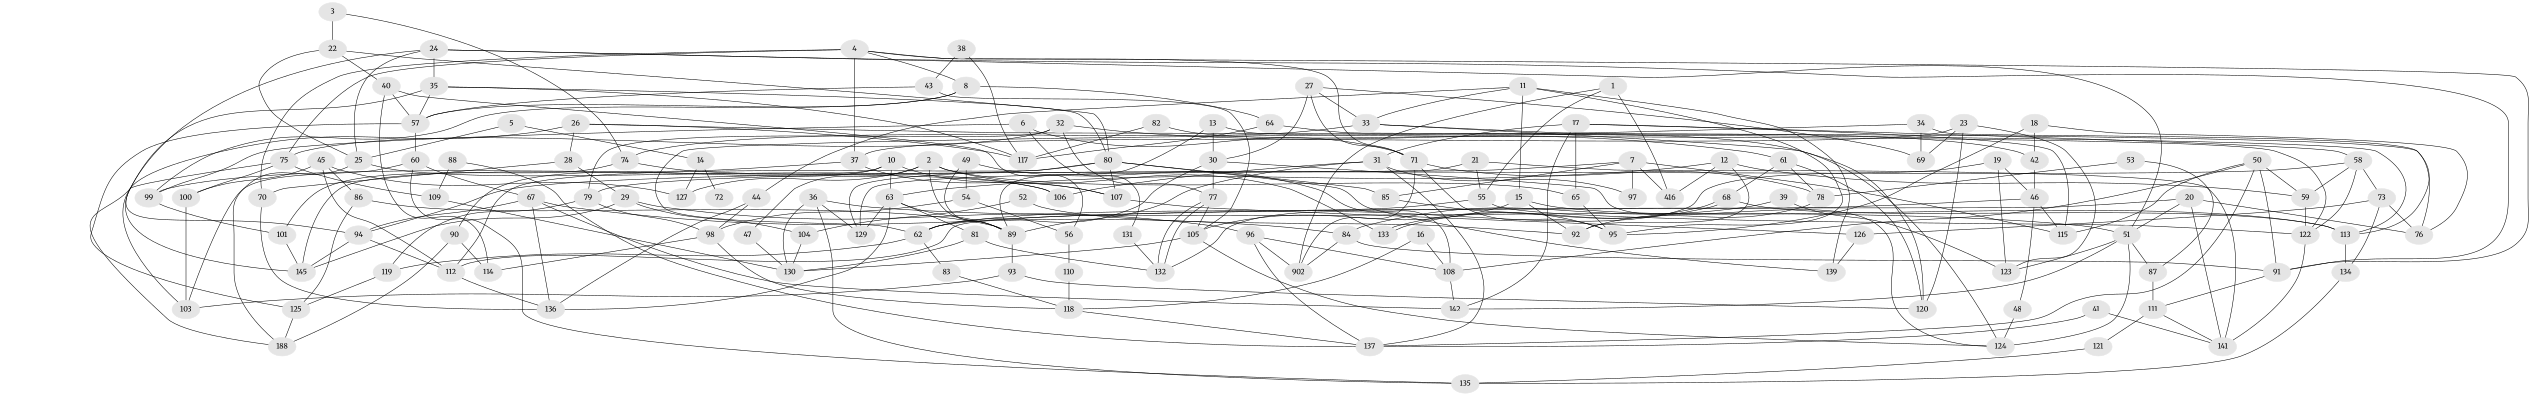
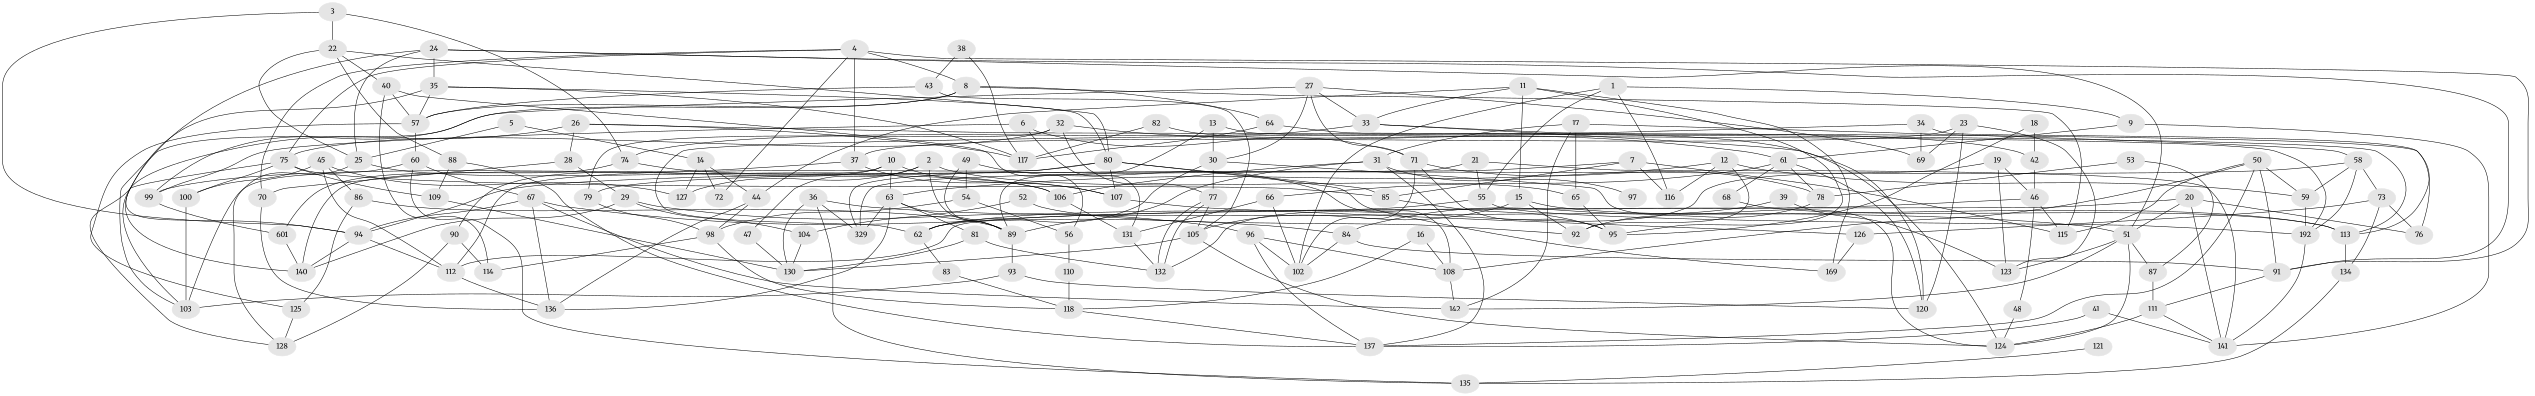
edge "4" -- "71": now "4" -- "72"
edge "27" -- "103": added
edge "22" -- "88": added
node "9": added
edge "17" -- "115": now "8" -- "115"
edge "3" -- "94": added
edge "18" -- "76": removed
edge "14" -- "44": added
edge "7" -- "97": removed
edge "75" -- "85": added
node "66": added
node "416": label "416" -> "116"
edge "106" -- "131": added
node "101": label "101" -> "601"
node "129": label "129" -> "329"
node "133": removed
node "122": label "122" -> "192"
node "145": label "145" -> "140"
node "119": removed
node "902": label "902" -> "102"
node "139": label "139" -> "169"
edge "111" -- "121": now "111" -- "124"
node "188": label "188" -> "128"
